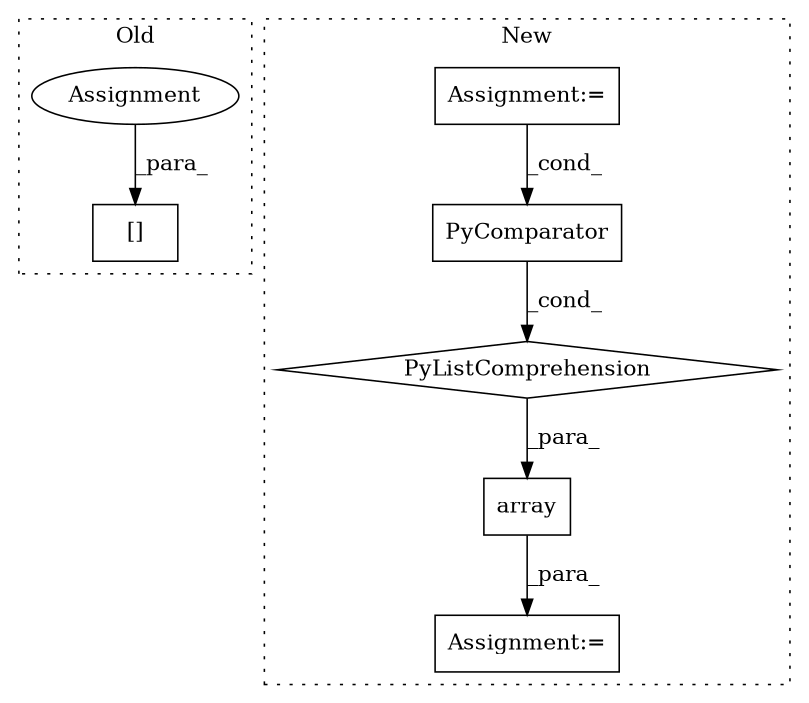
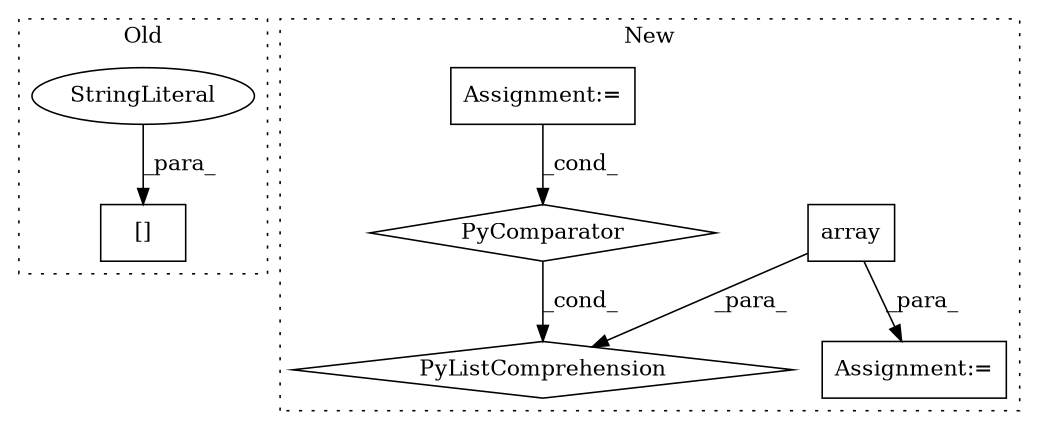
node "Assignment": label "Assignment" -> "StringLiteral"
node "PyComparator": shape box -> diamond
edge "PyListComprehension" -> "array": reversed
